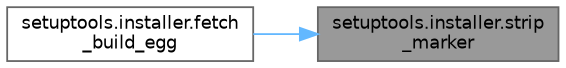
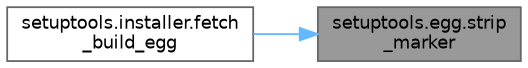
node "setuptools.installer.strip _marker": label "setuptools.installer.strip _marker" -> "setuptools.egg.strip _marker"
